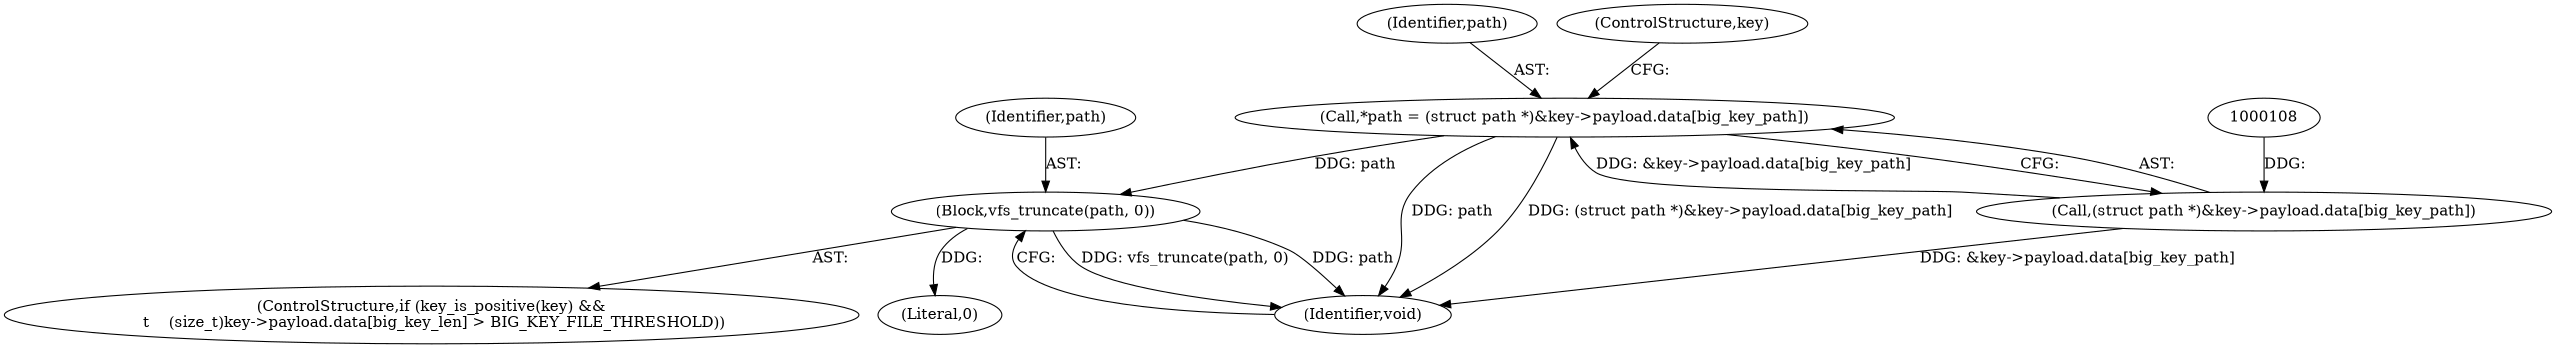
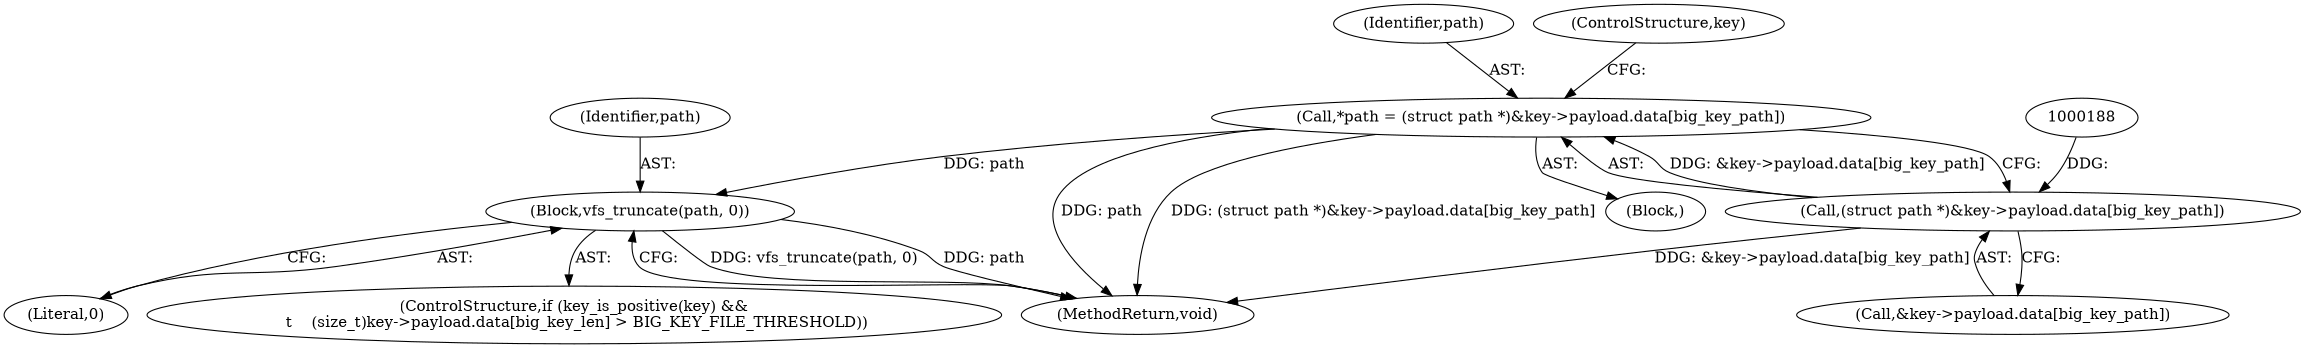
node "1000108": label "1000108" -> "1000188"
node "(Block,)": added
edge "(Block,vfs_truncate(path, 0))" -> "(Literal,0)": label "DDG: " -> "CFG: "
edge "(Literal,0)" -> "(Block,vfs_truncate(path, 0))": added, label "AST:"
node "(Identifier,void)": label "(Identifier,void)" -> "(MethodReturn,void)"
node "(Call,&key->payload.data[big_key_path])": added
